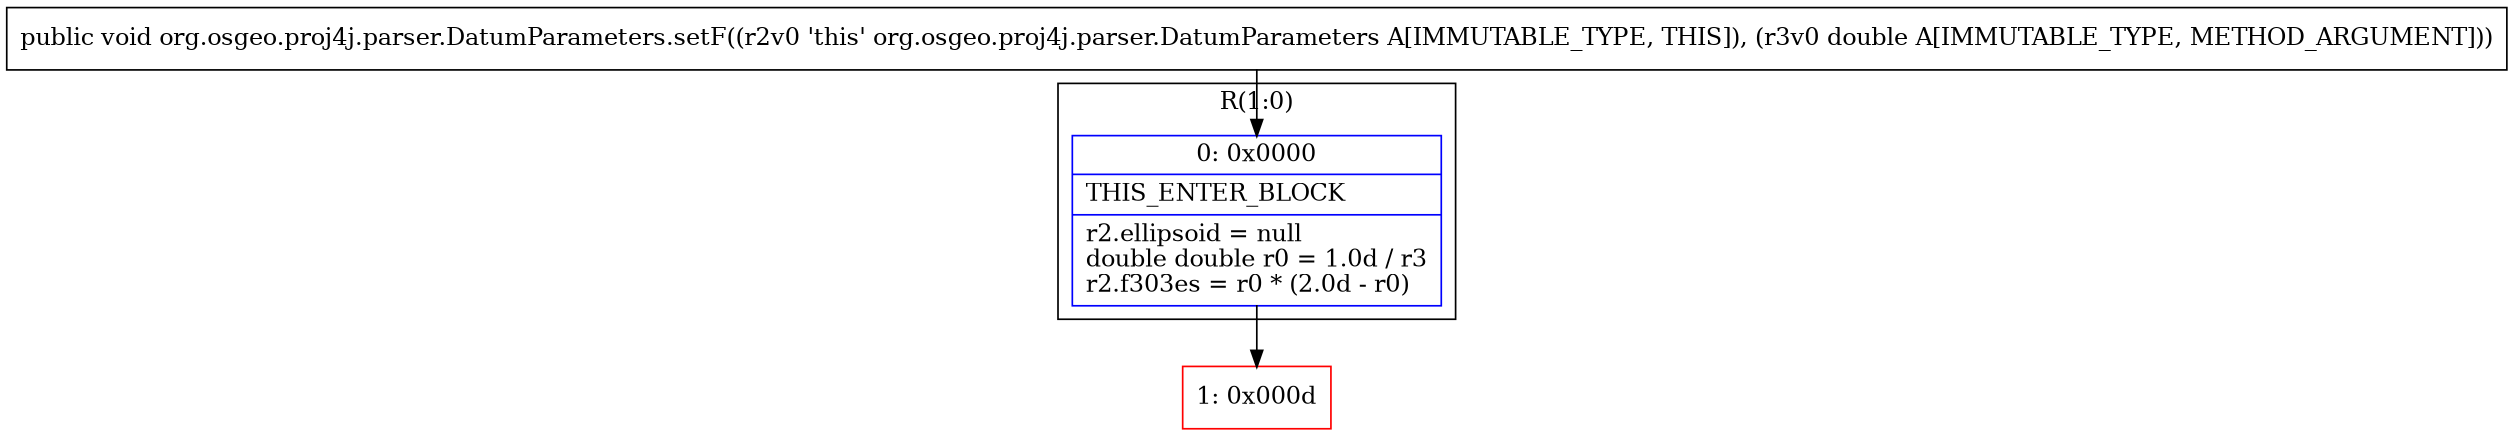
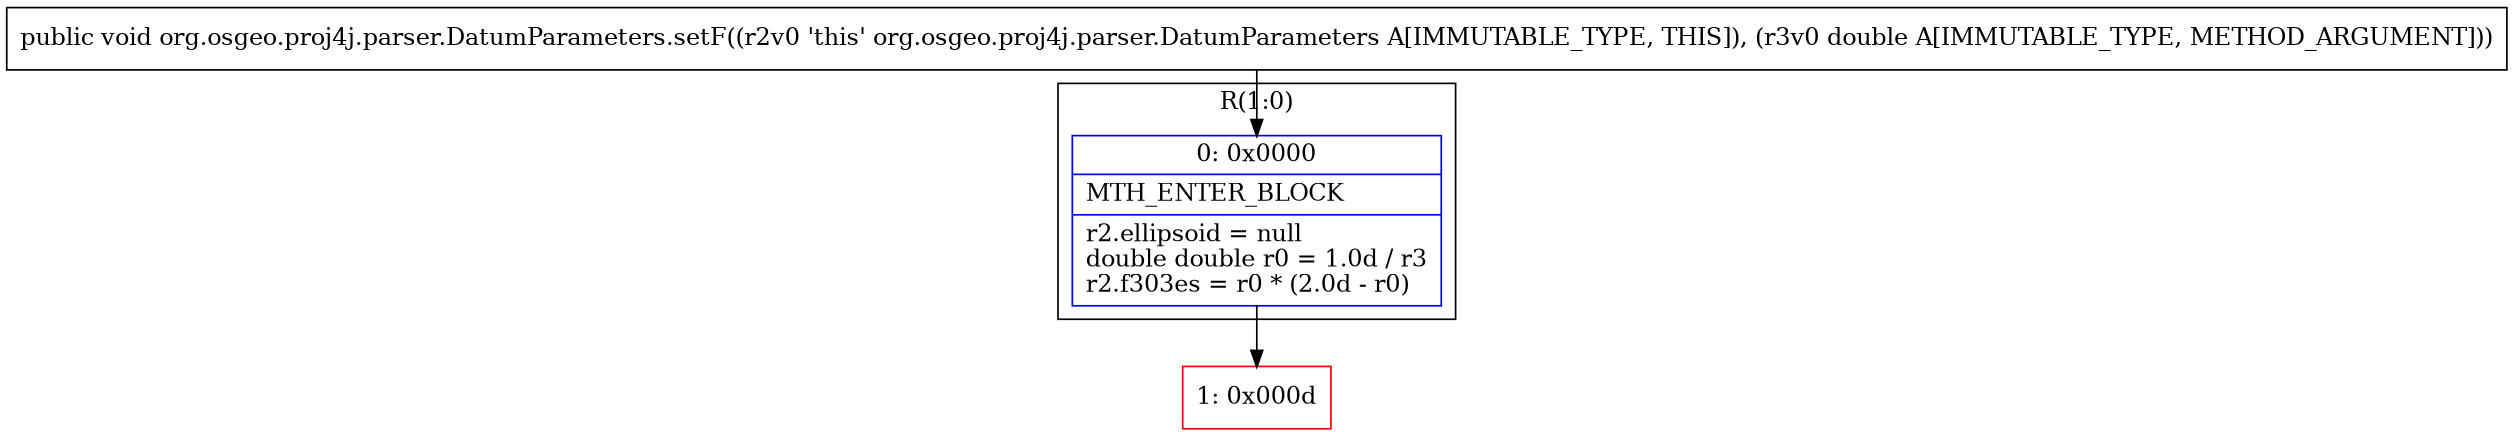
node "0: 0x0000": text "THIS_ENTER_BLOCK" -> "MTH_ENTER_BLOCK"
